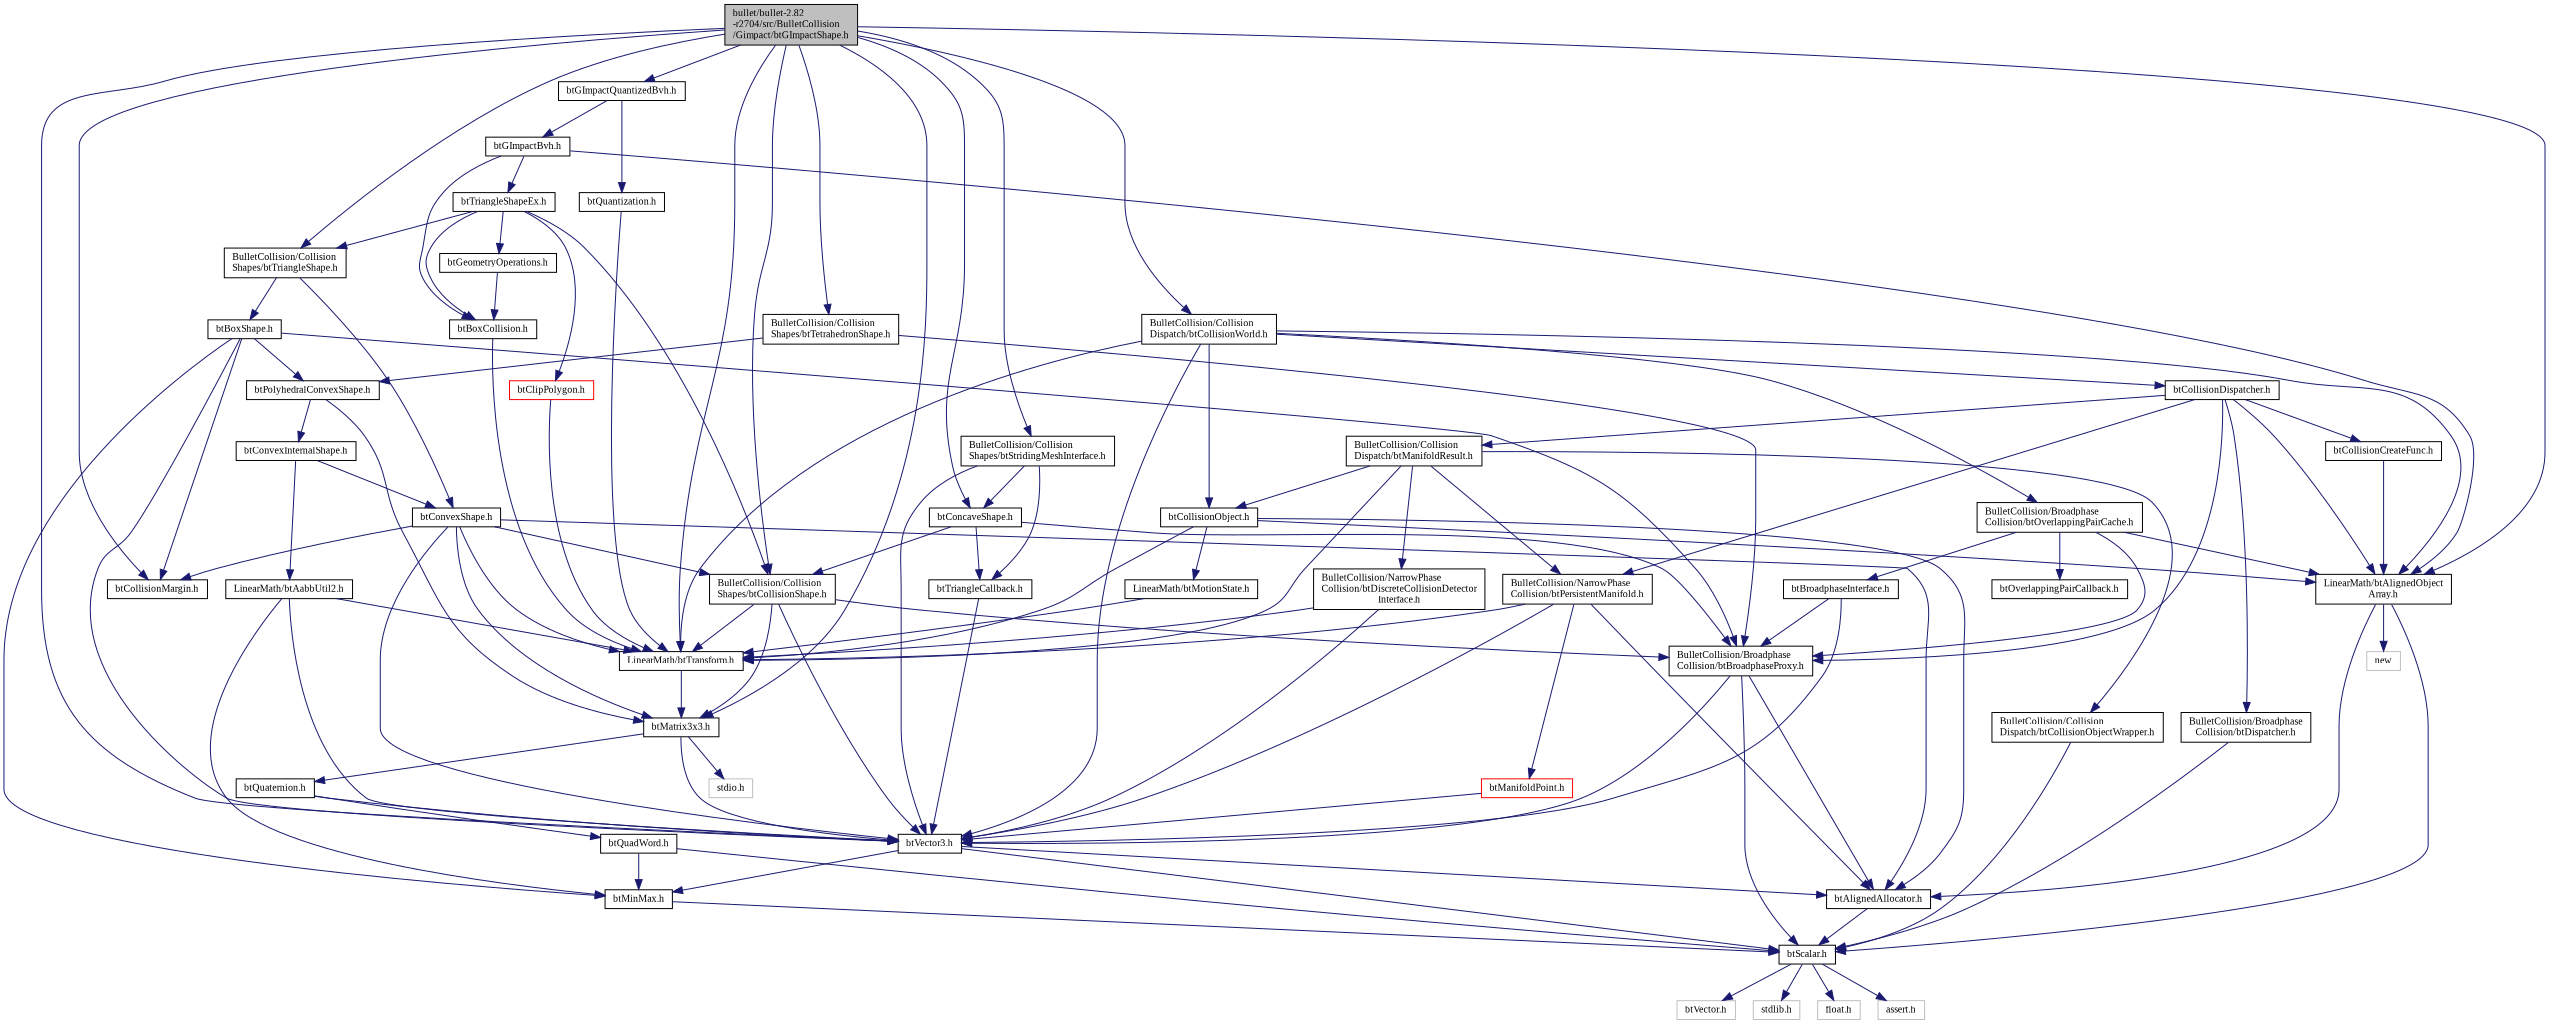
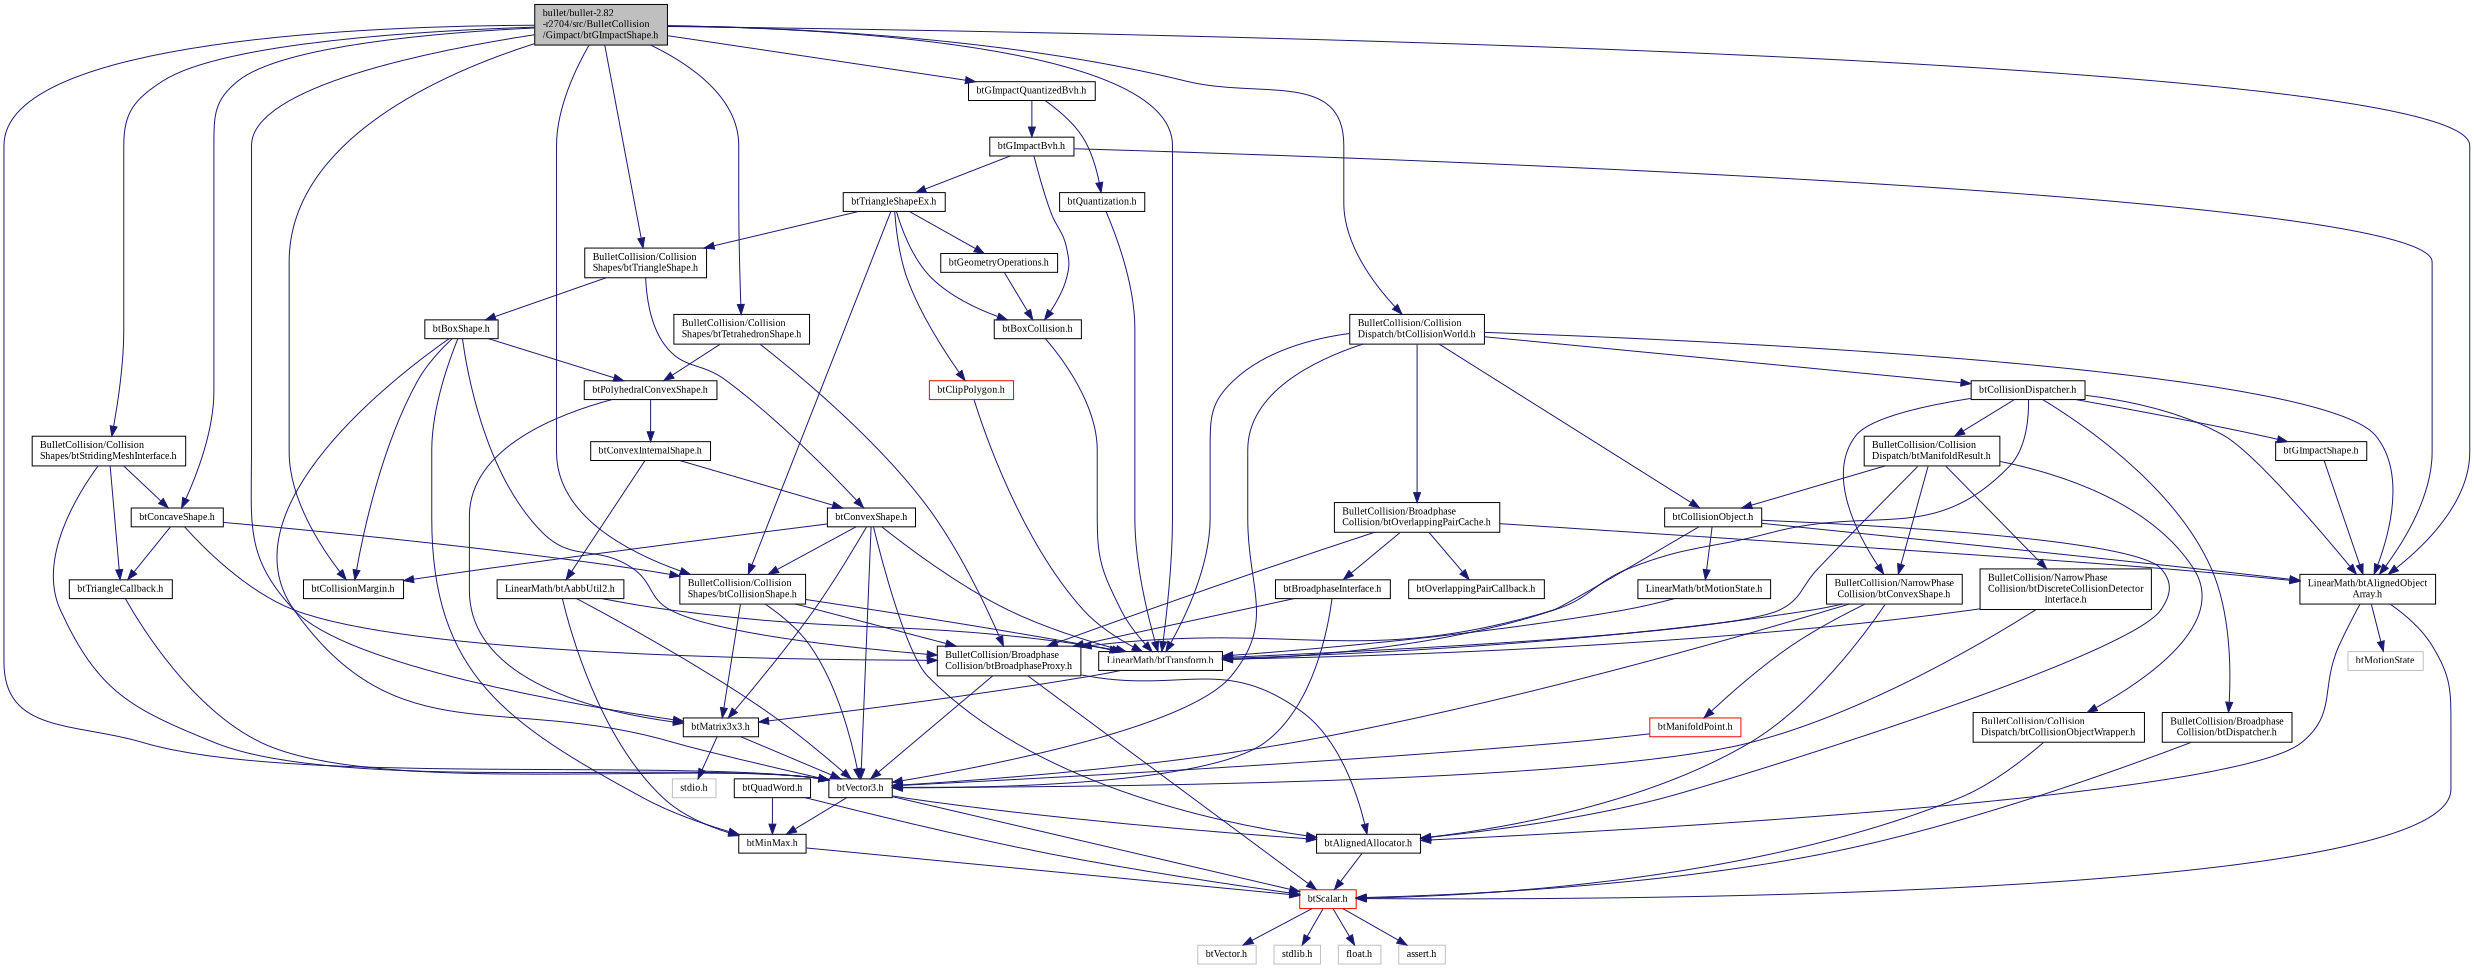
node "btCollisionCreateFunc.h": label "btCollisionCreateFunc.h" -> "btGImpactShape.h"
node "BulletCollision/NarrowPhase Collision/btPersistentManifold.h": label "BulletCollision/NarrowPhase Collision/btPersistentManifold.h" -> "BulletCollision/NarrowPhase Collision/btConvexShape.h"
node "new": label "new" -> "btMotionState"
node "btQuaternion.h": removed
node "btScalar.h": color black -> red
